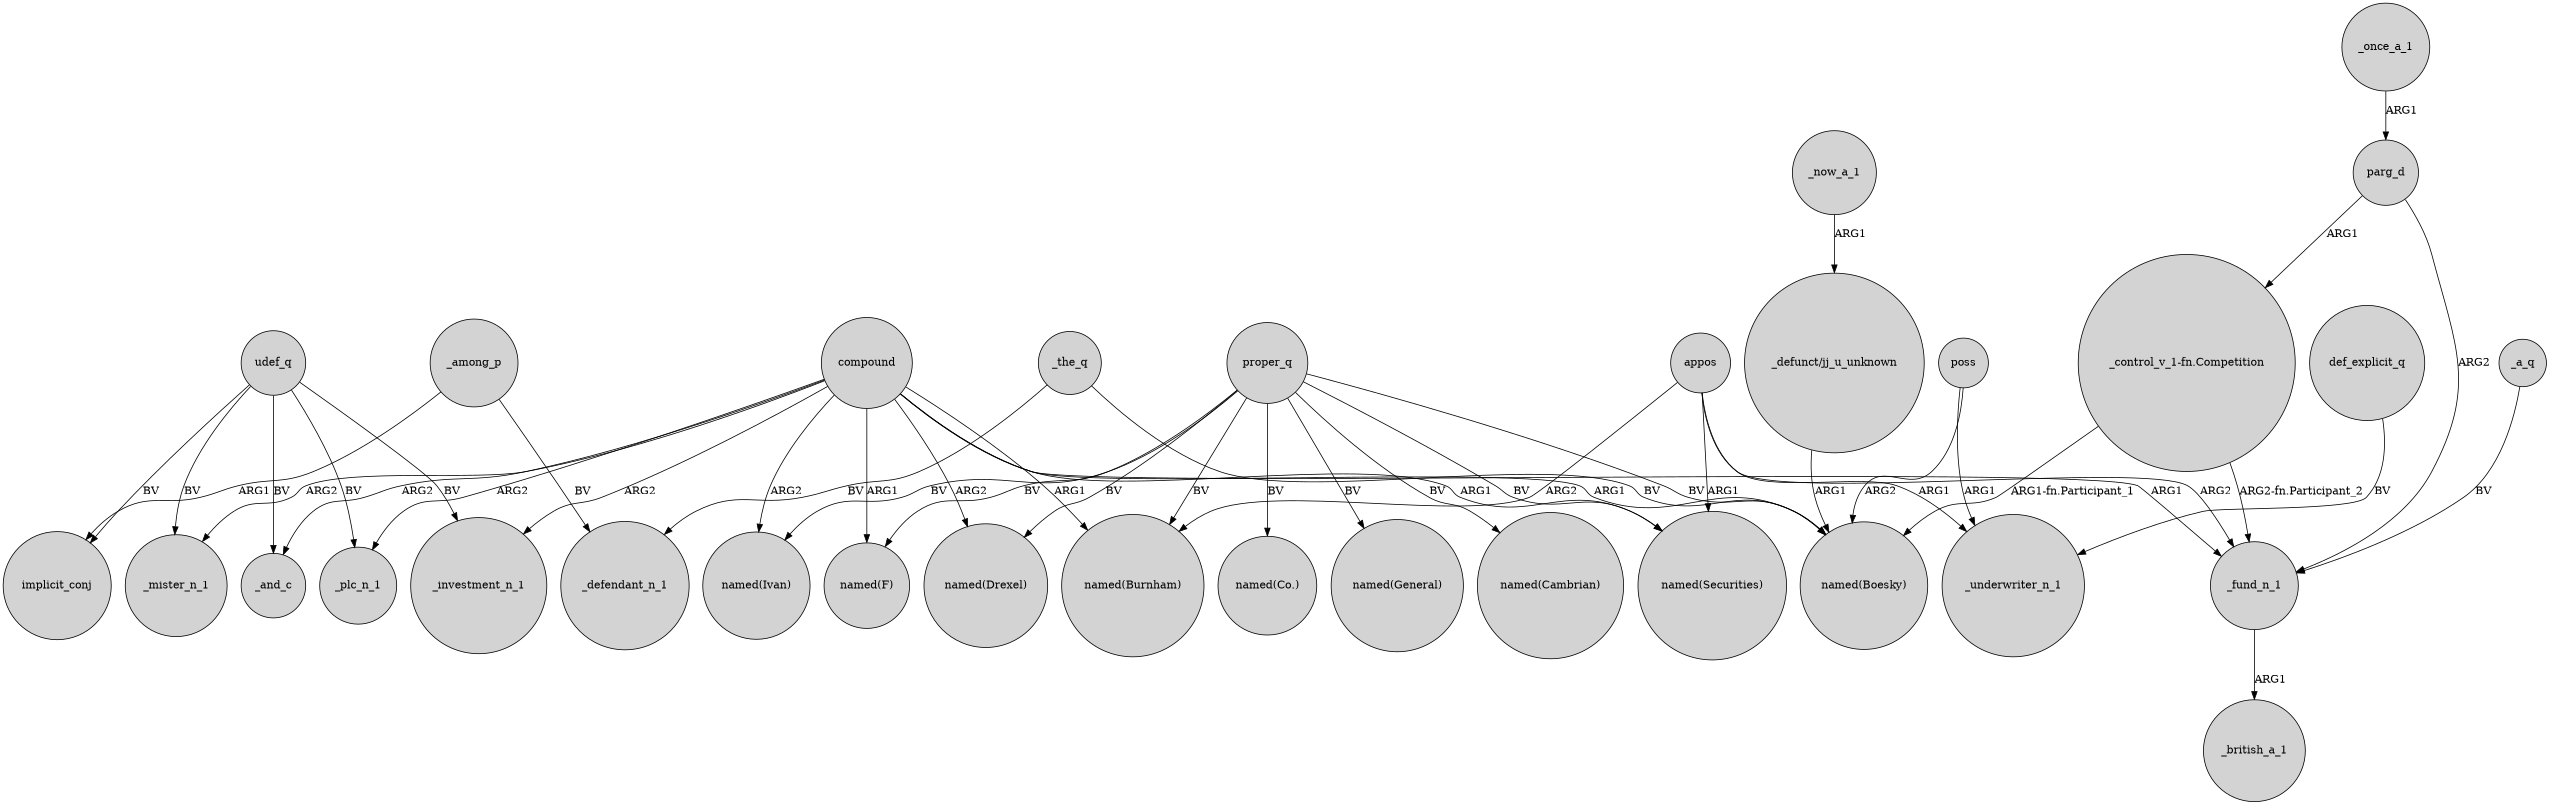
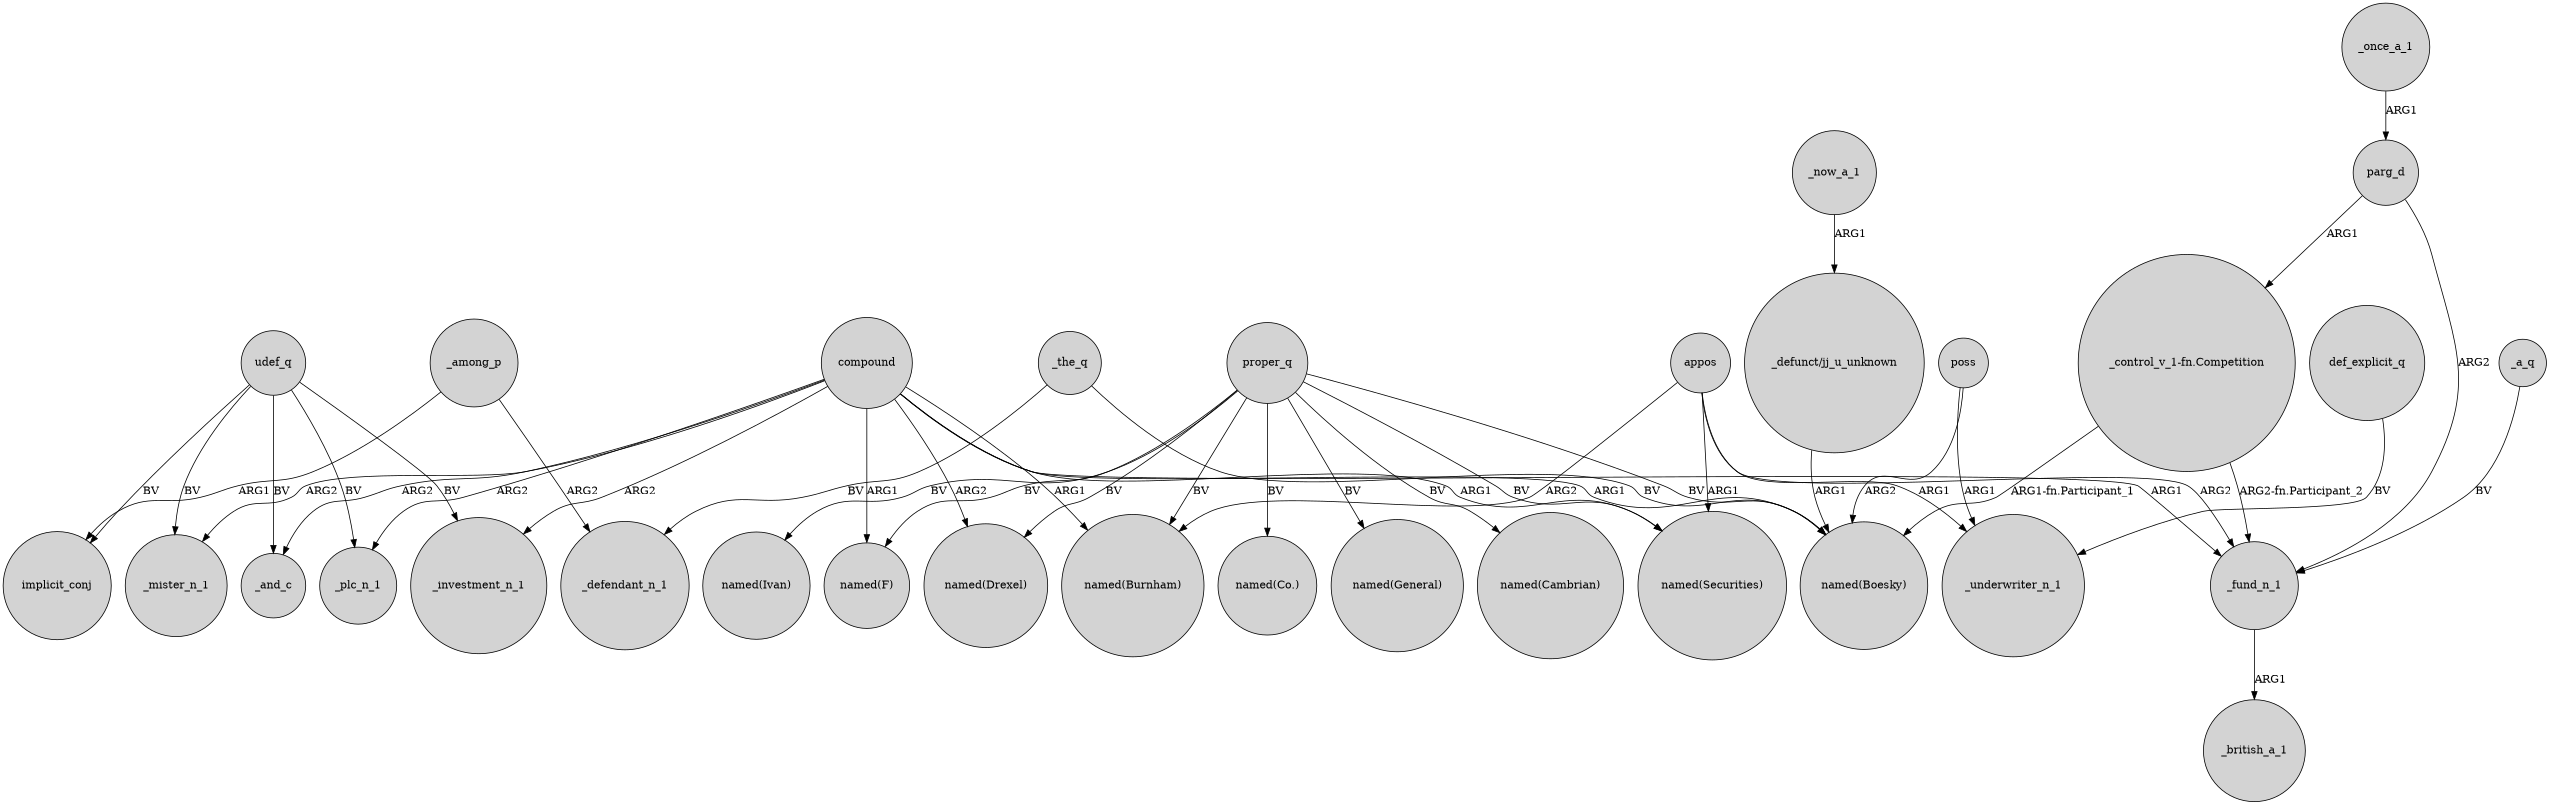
edge "compound" -> "named(Ivan)": removed, label "ARG2"
edge "_among_p" -> "_defendant_n_1": label "BV" -> "ARG2"
